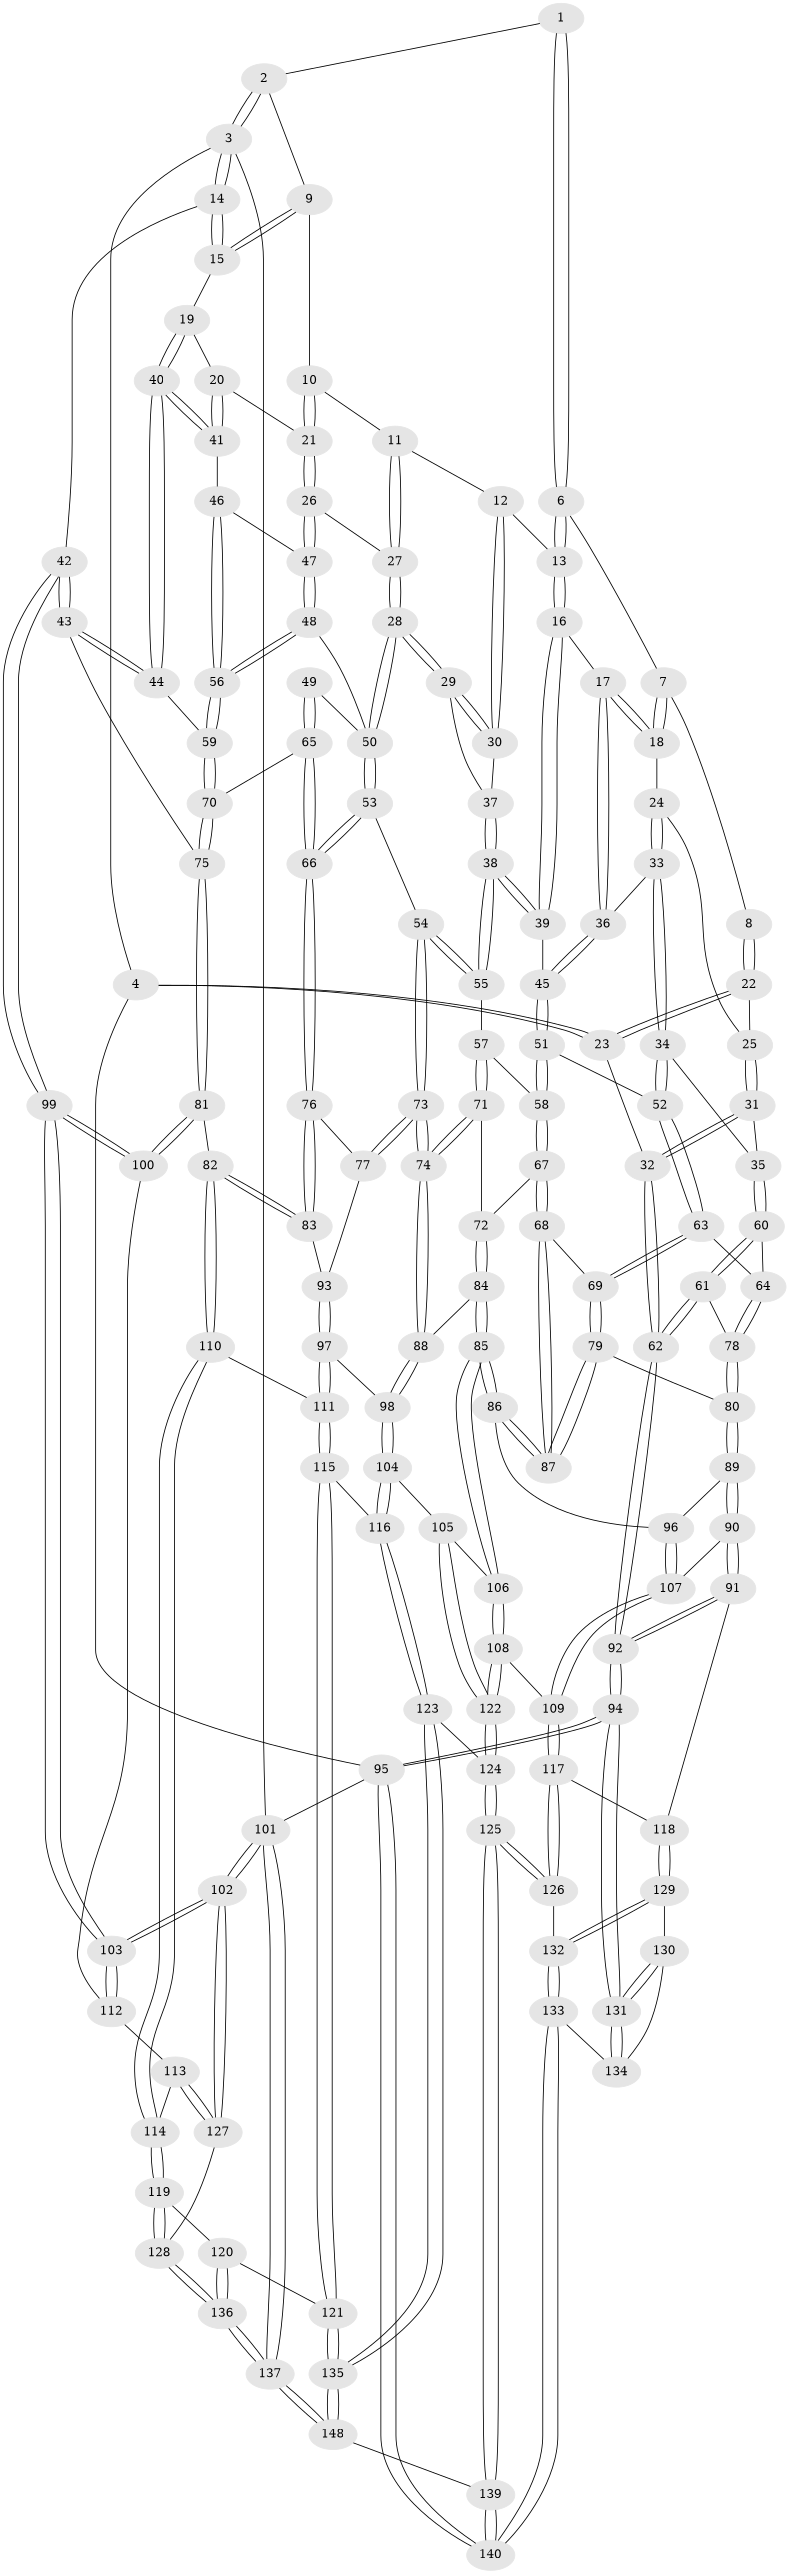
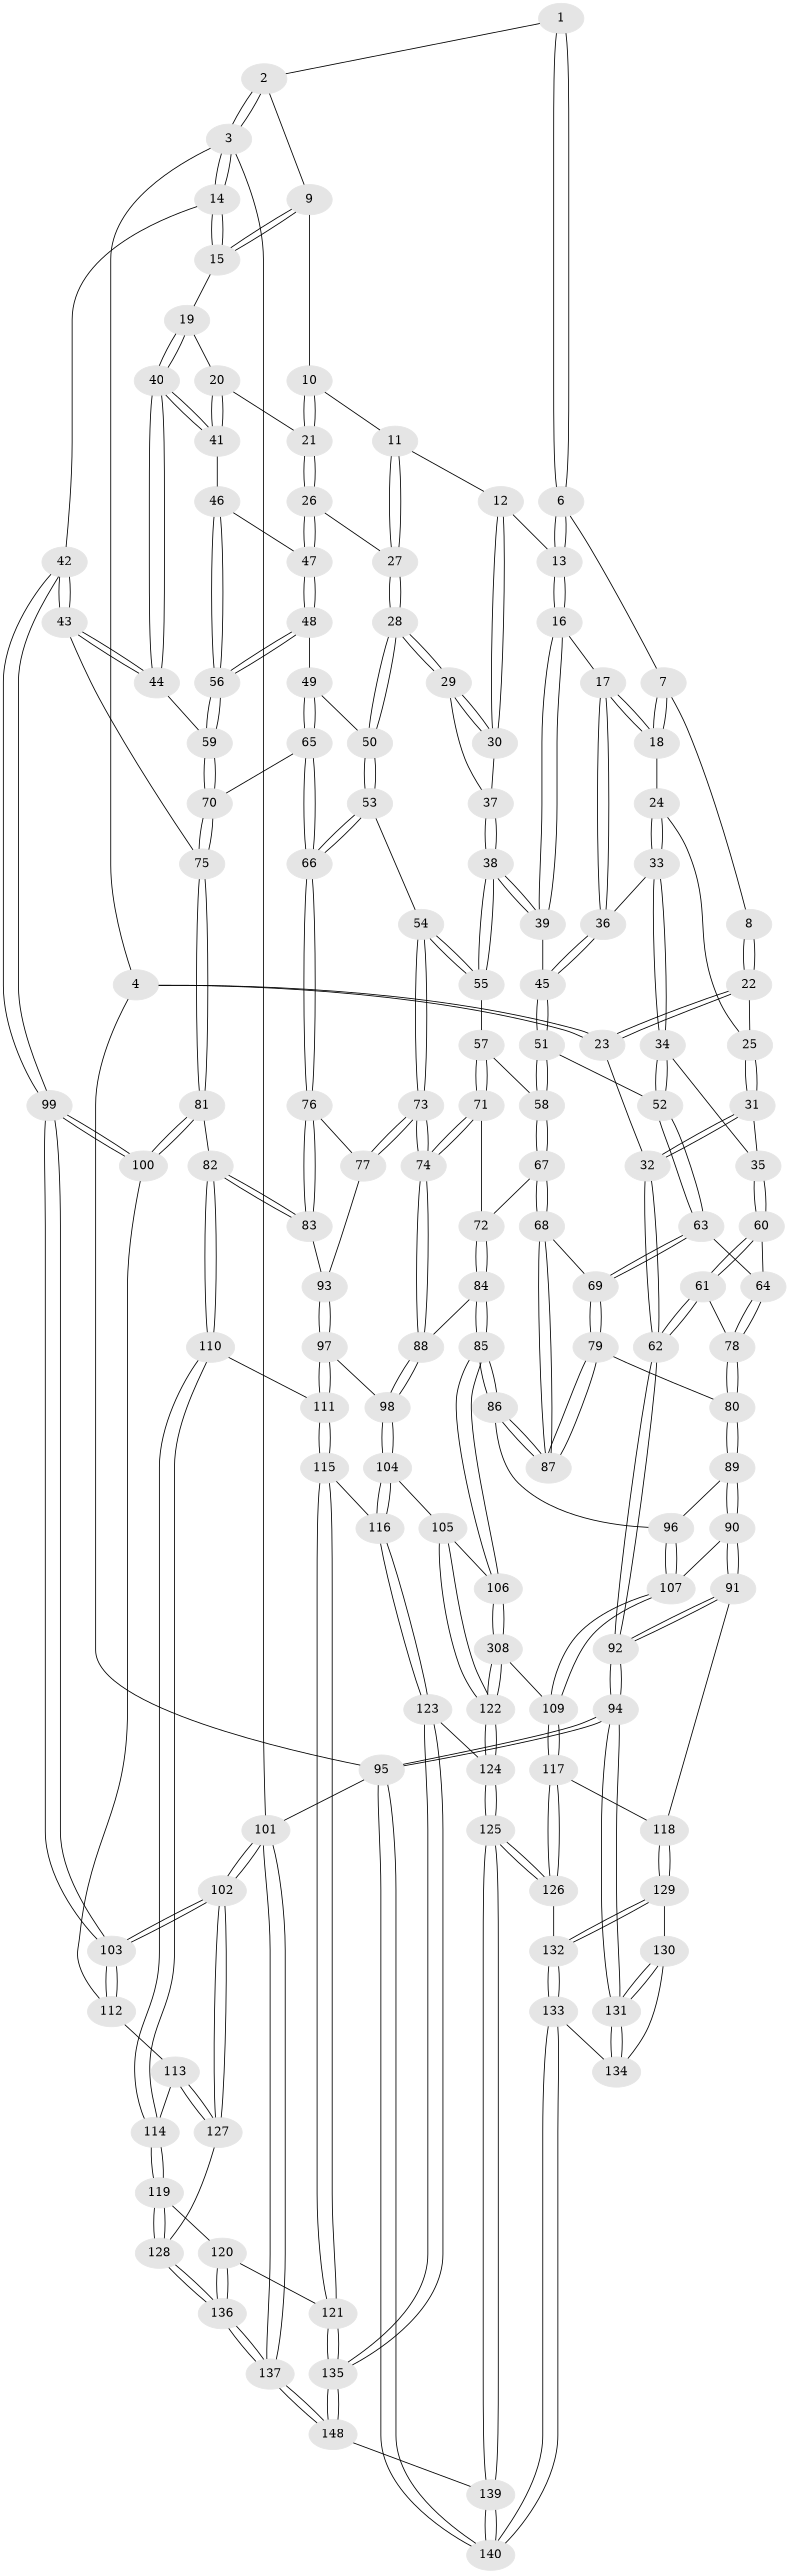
edge "48" -- "50": now "48" -- "49"
node "108": label "108" -> "308"
